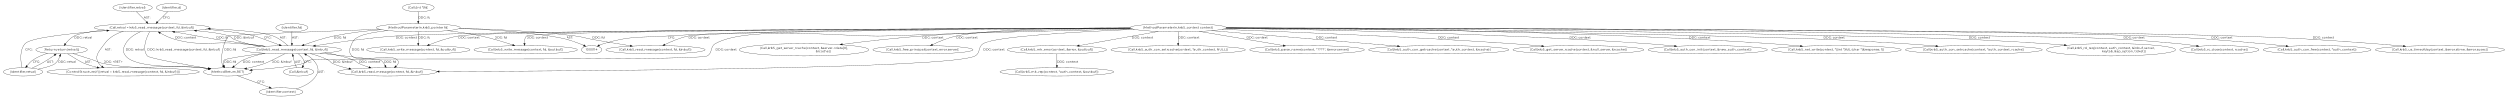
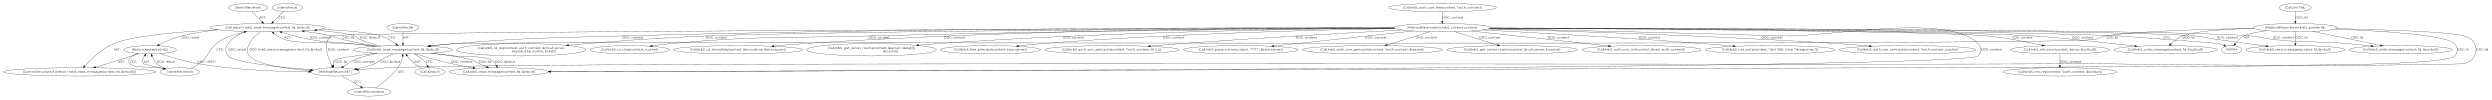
edge "(MethodParameterIn,krb5_context context)" -> "(Call,krb5_auth_con_free(context, *auth_context))": reversed
node "(Return,return(retval);)": label "(Return,return(retval);)" -> "(Return,keytab(retval);)"
